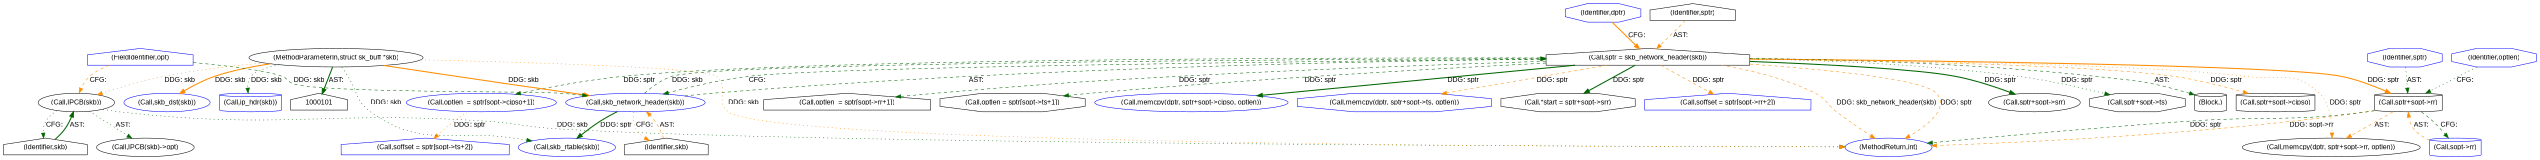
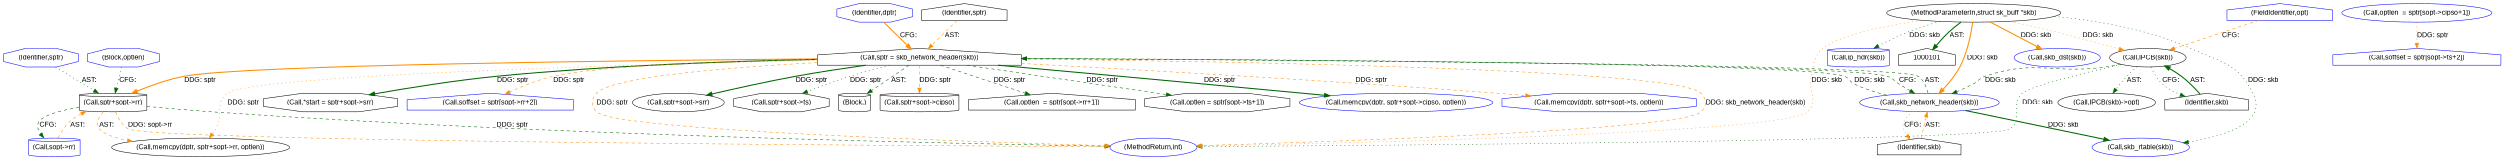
node "(Identifier,optlen)": label "(Identifier,optlen)" -> "(Block,optlen)"
edge "(Call,sptr = skb_network_header(skb))" -> "(Call,optlen  = sptr[sopt->cipso+1])": removed, label "DDG: sptr"
edge "(FieldIdentifier,opt)" -> "(Call,skb_network_header(skb))": now "(Call,IPCB(skb))" -> "(Call,skb_network_header(skb))"
edge "(Call,skb_network_header(skb))" -> "(Call,skb_rtable(skb))": label "DDG: sptr" -> "DDG: skb"
